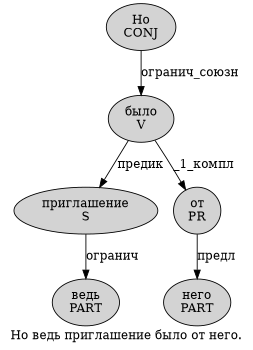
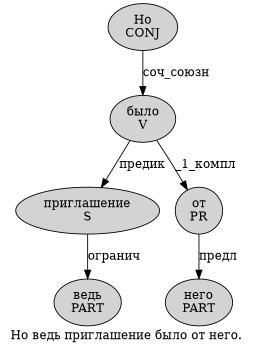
edge "Но CONJ" -> "было V": label "огранич_союзн" -> "соч_союзн"
